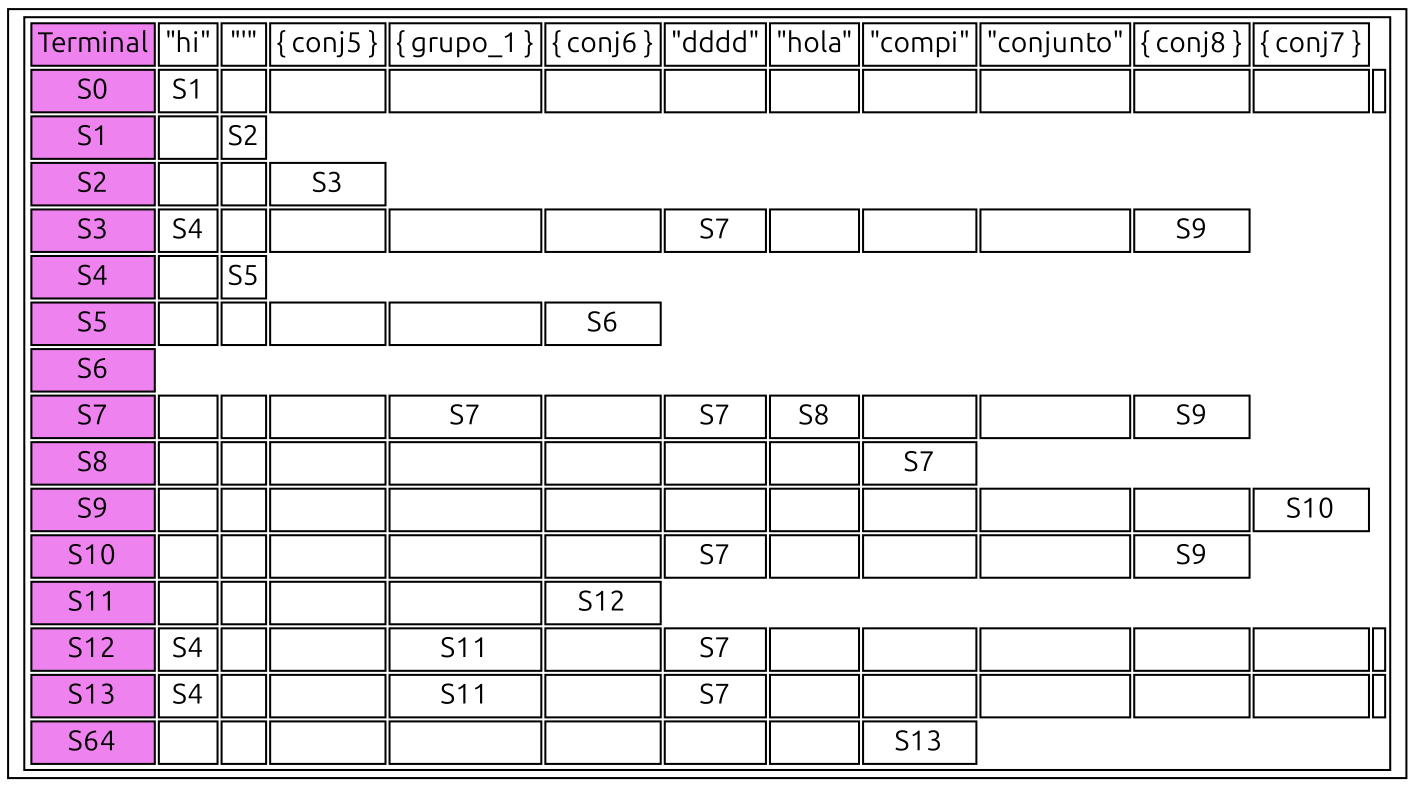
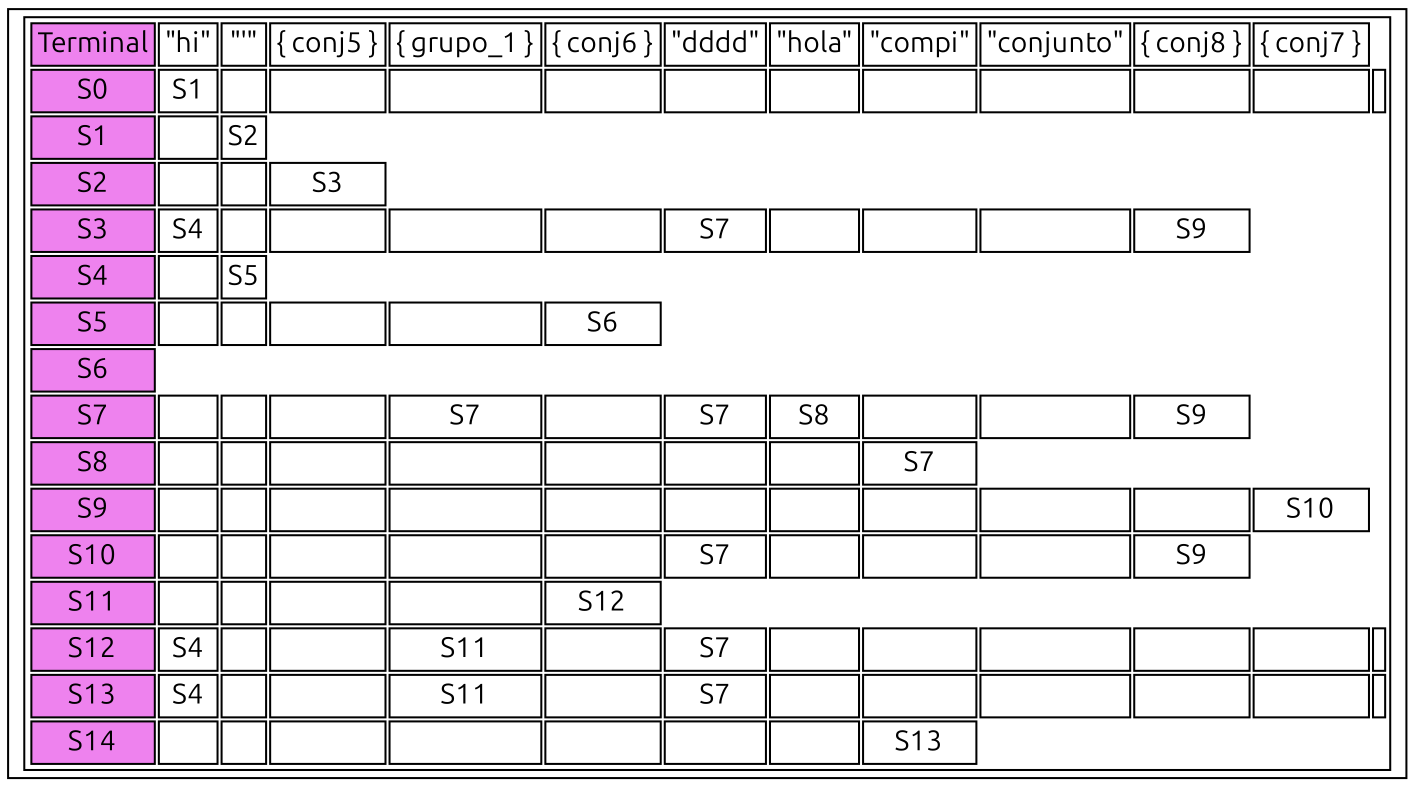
node "Terminal": text "S64" -> "S14"
